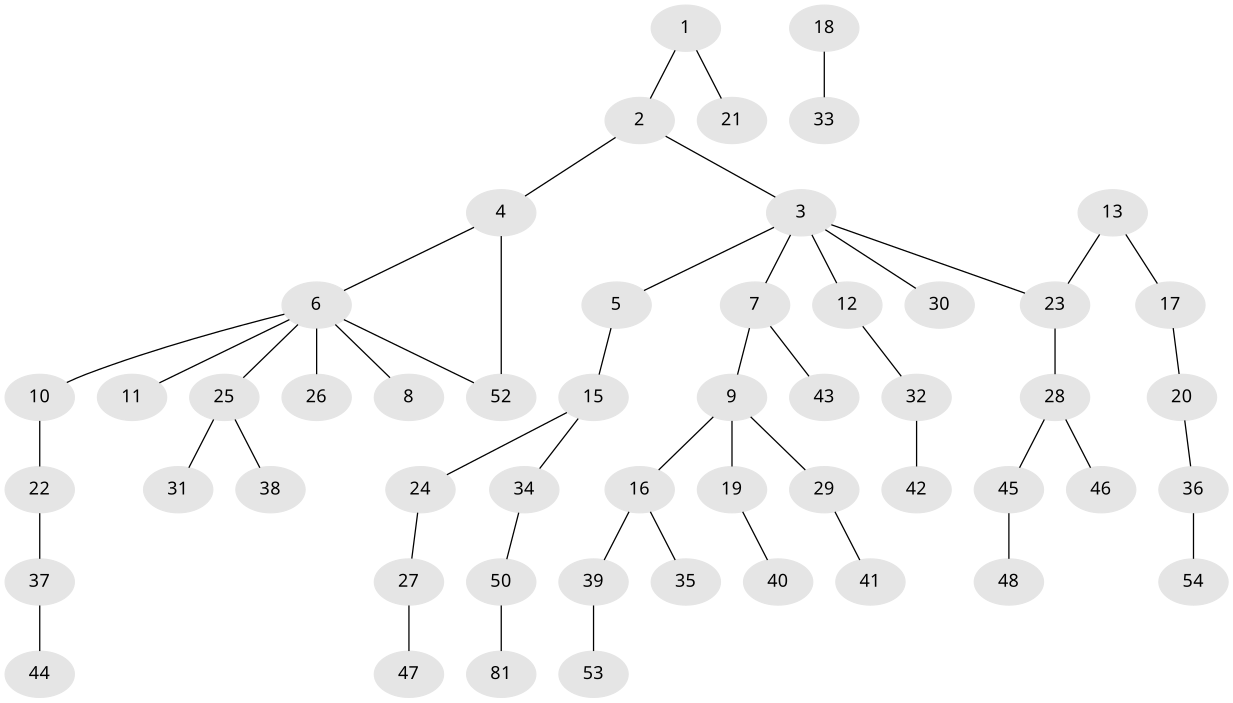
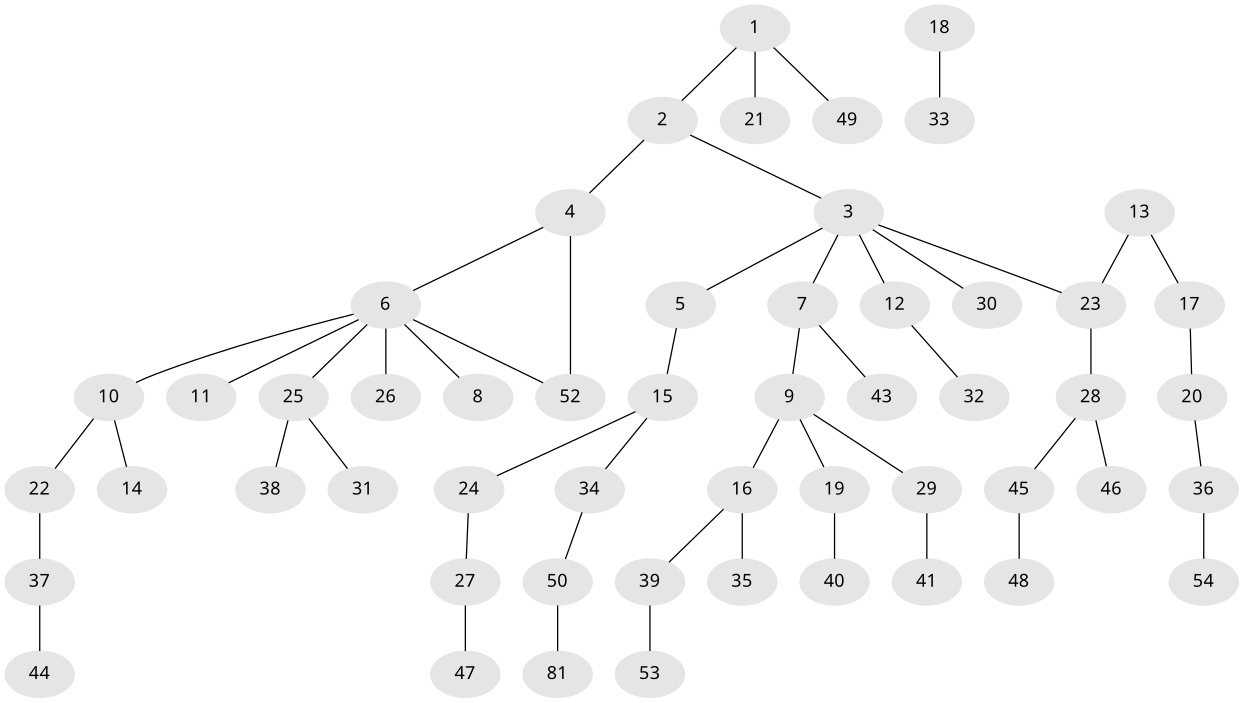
node "49": added
node "14": added
node "42": removed
